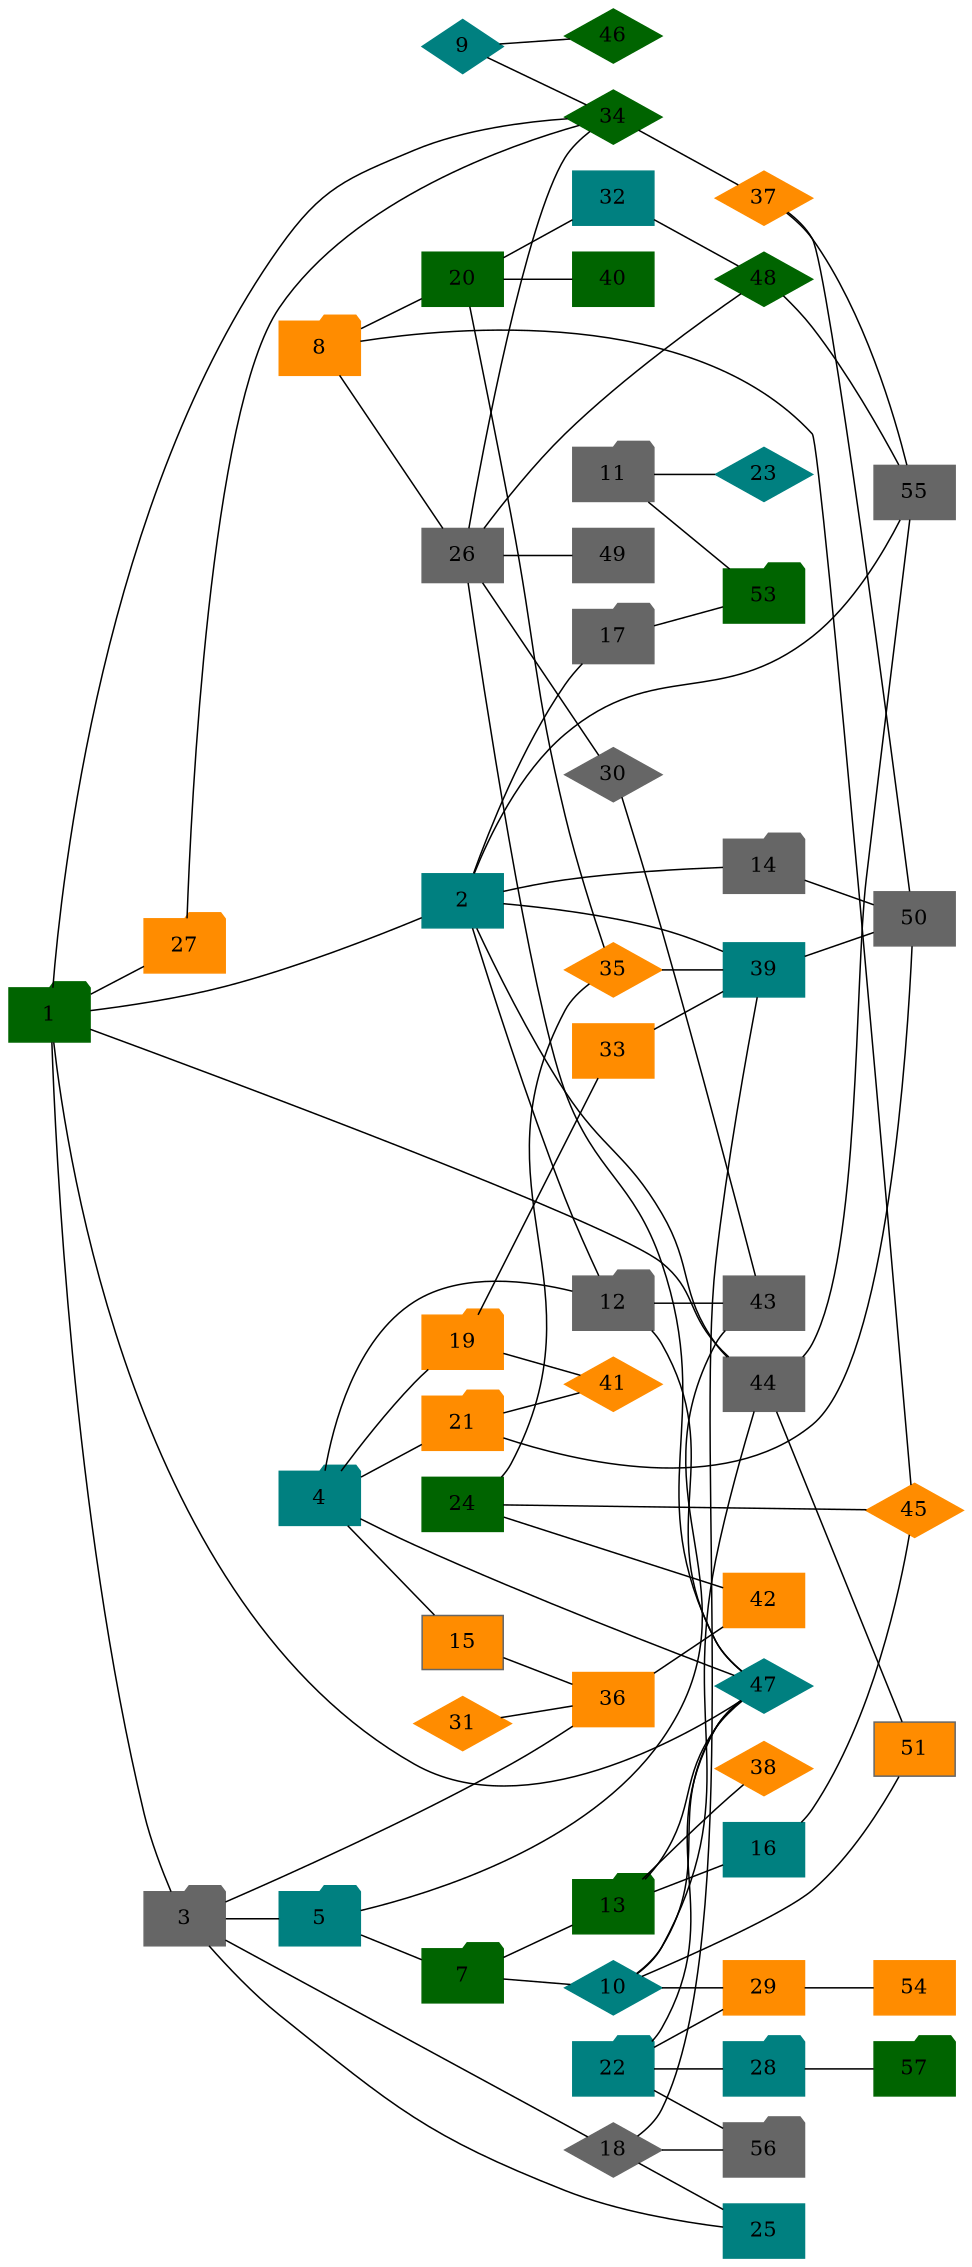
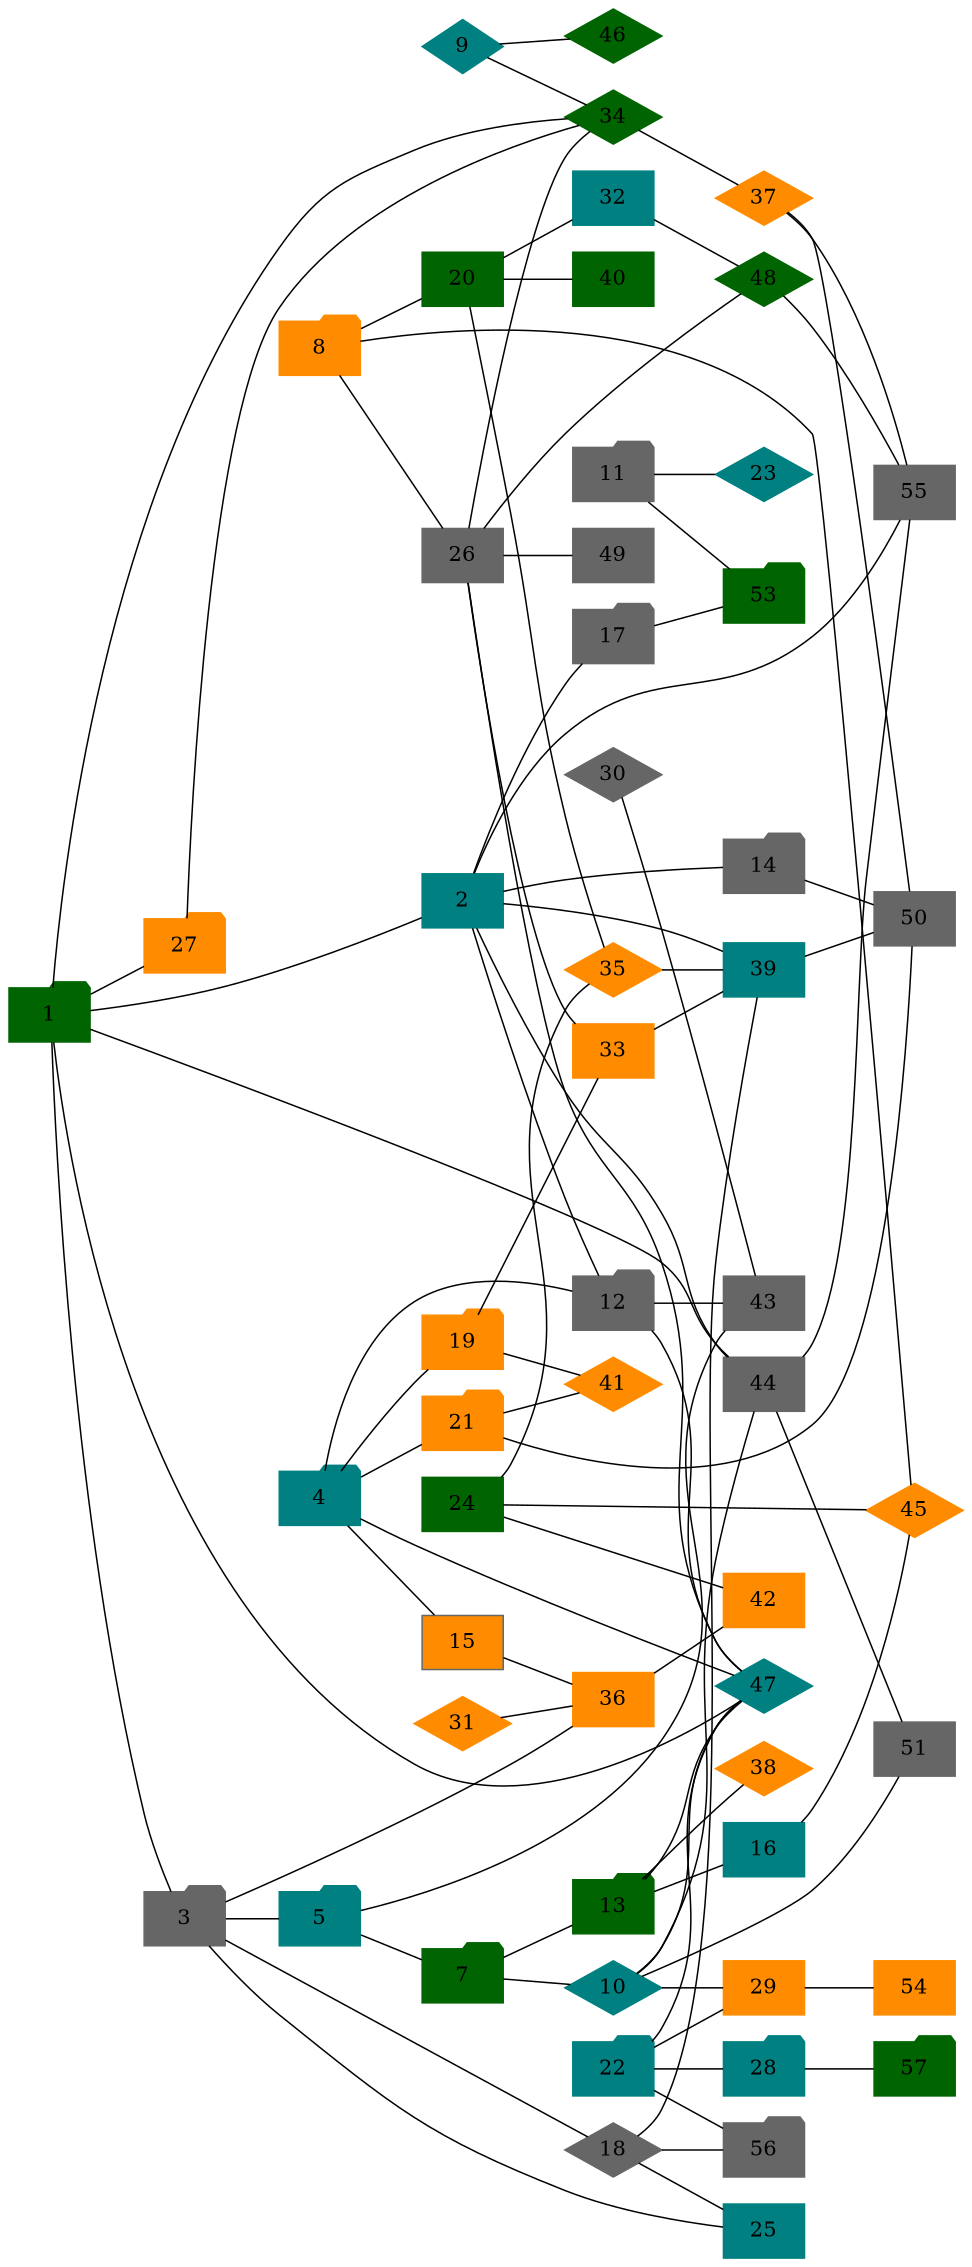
edge "26" -- "30": now "26" -- "33"
node "51": fillcolor darkorange -> gray40
